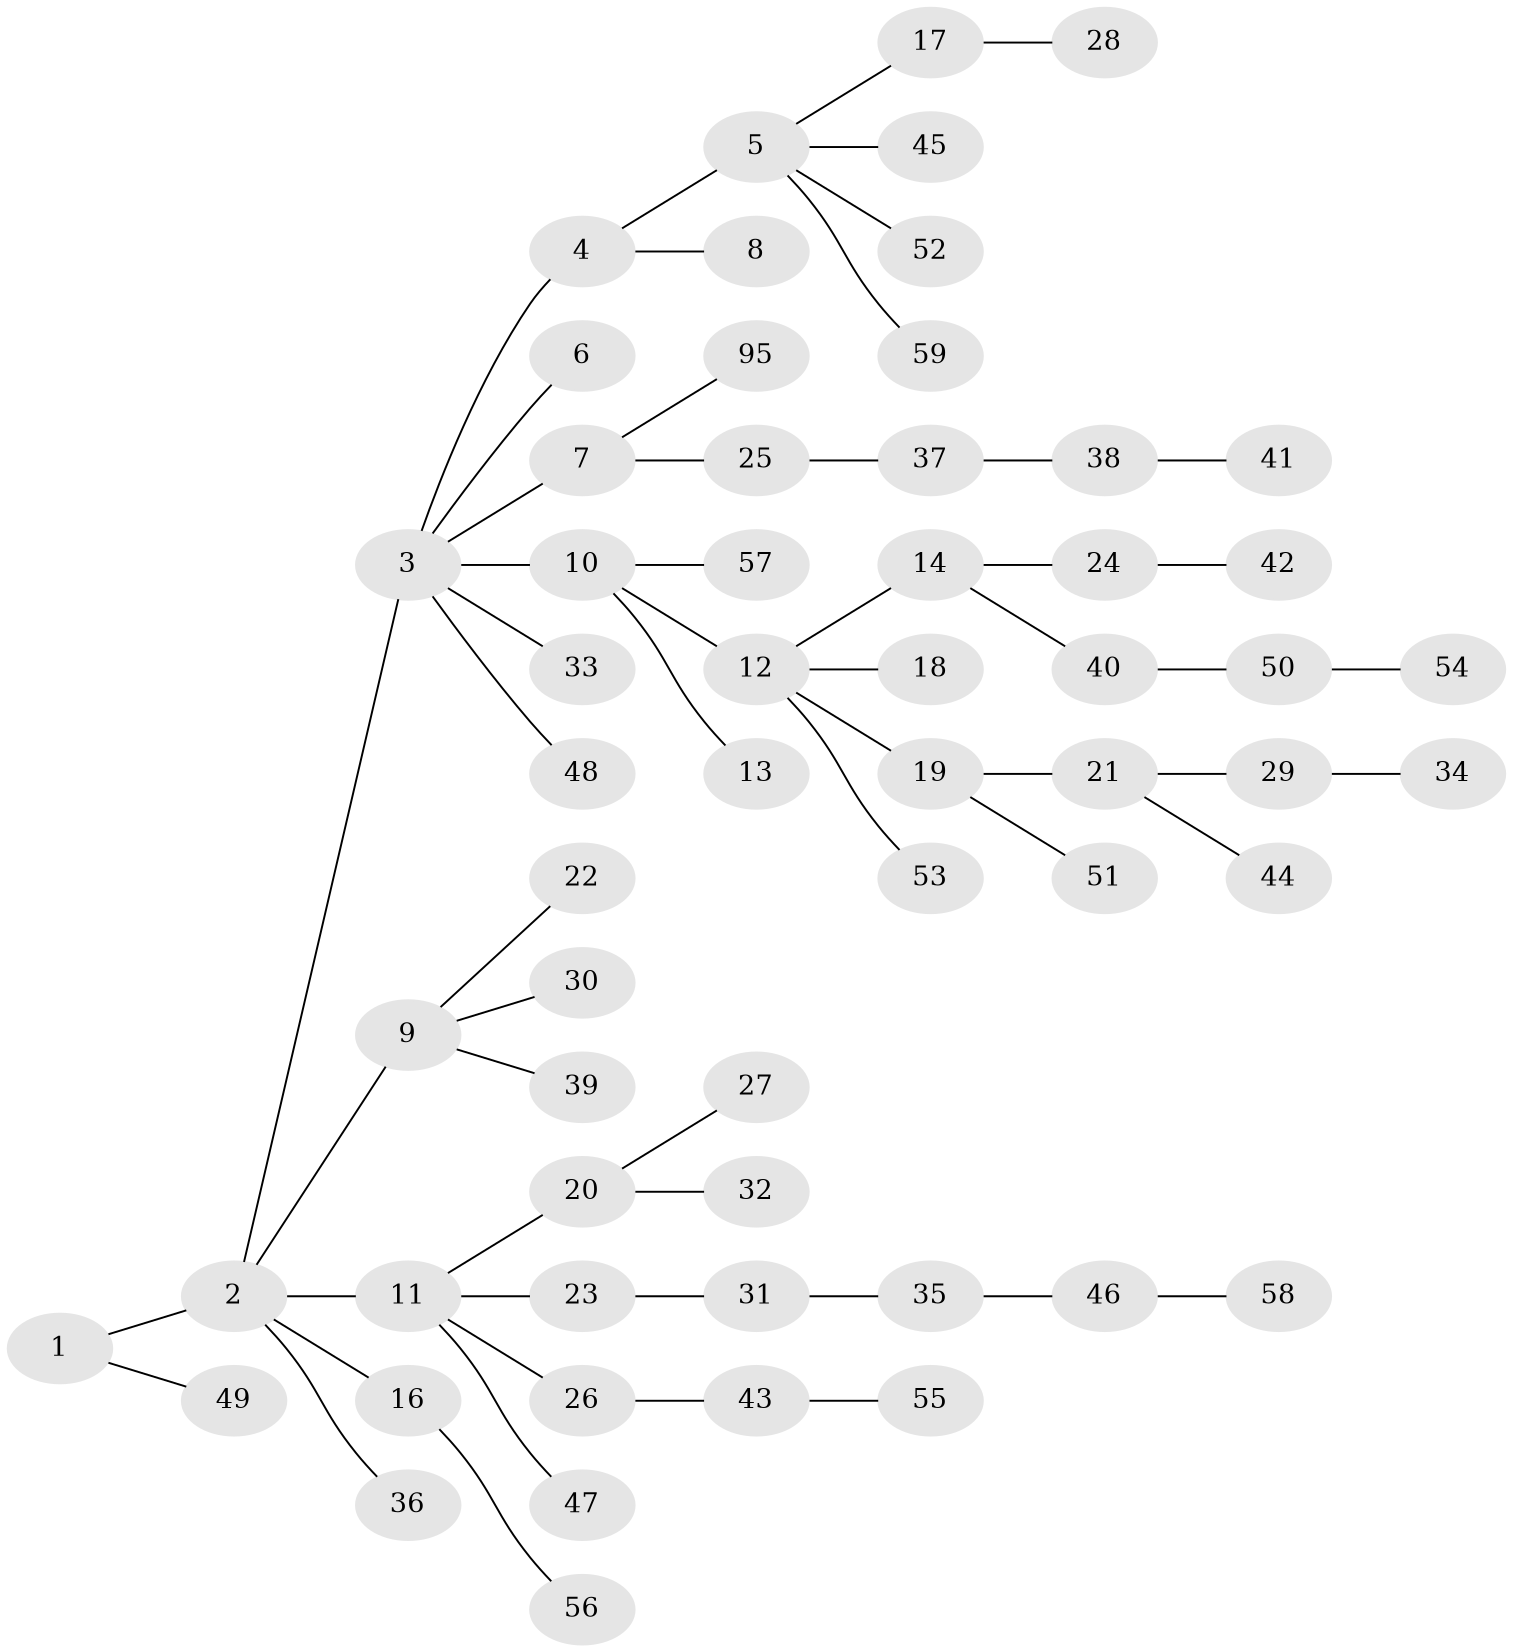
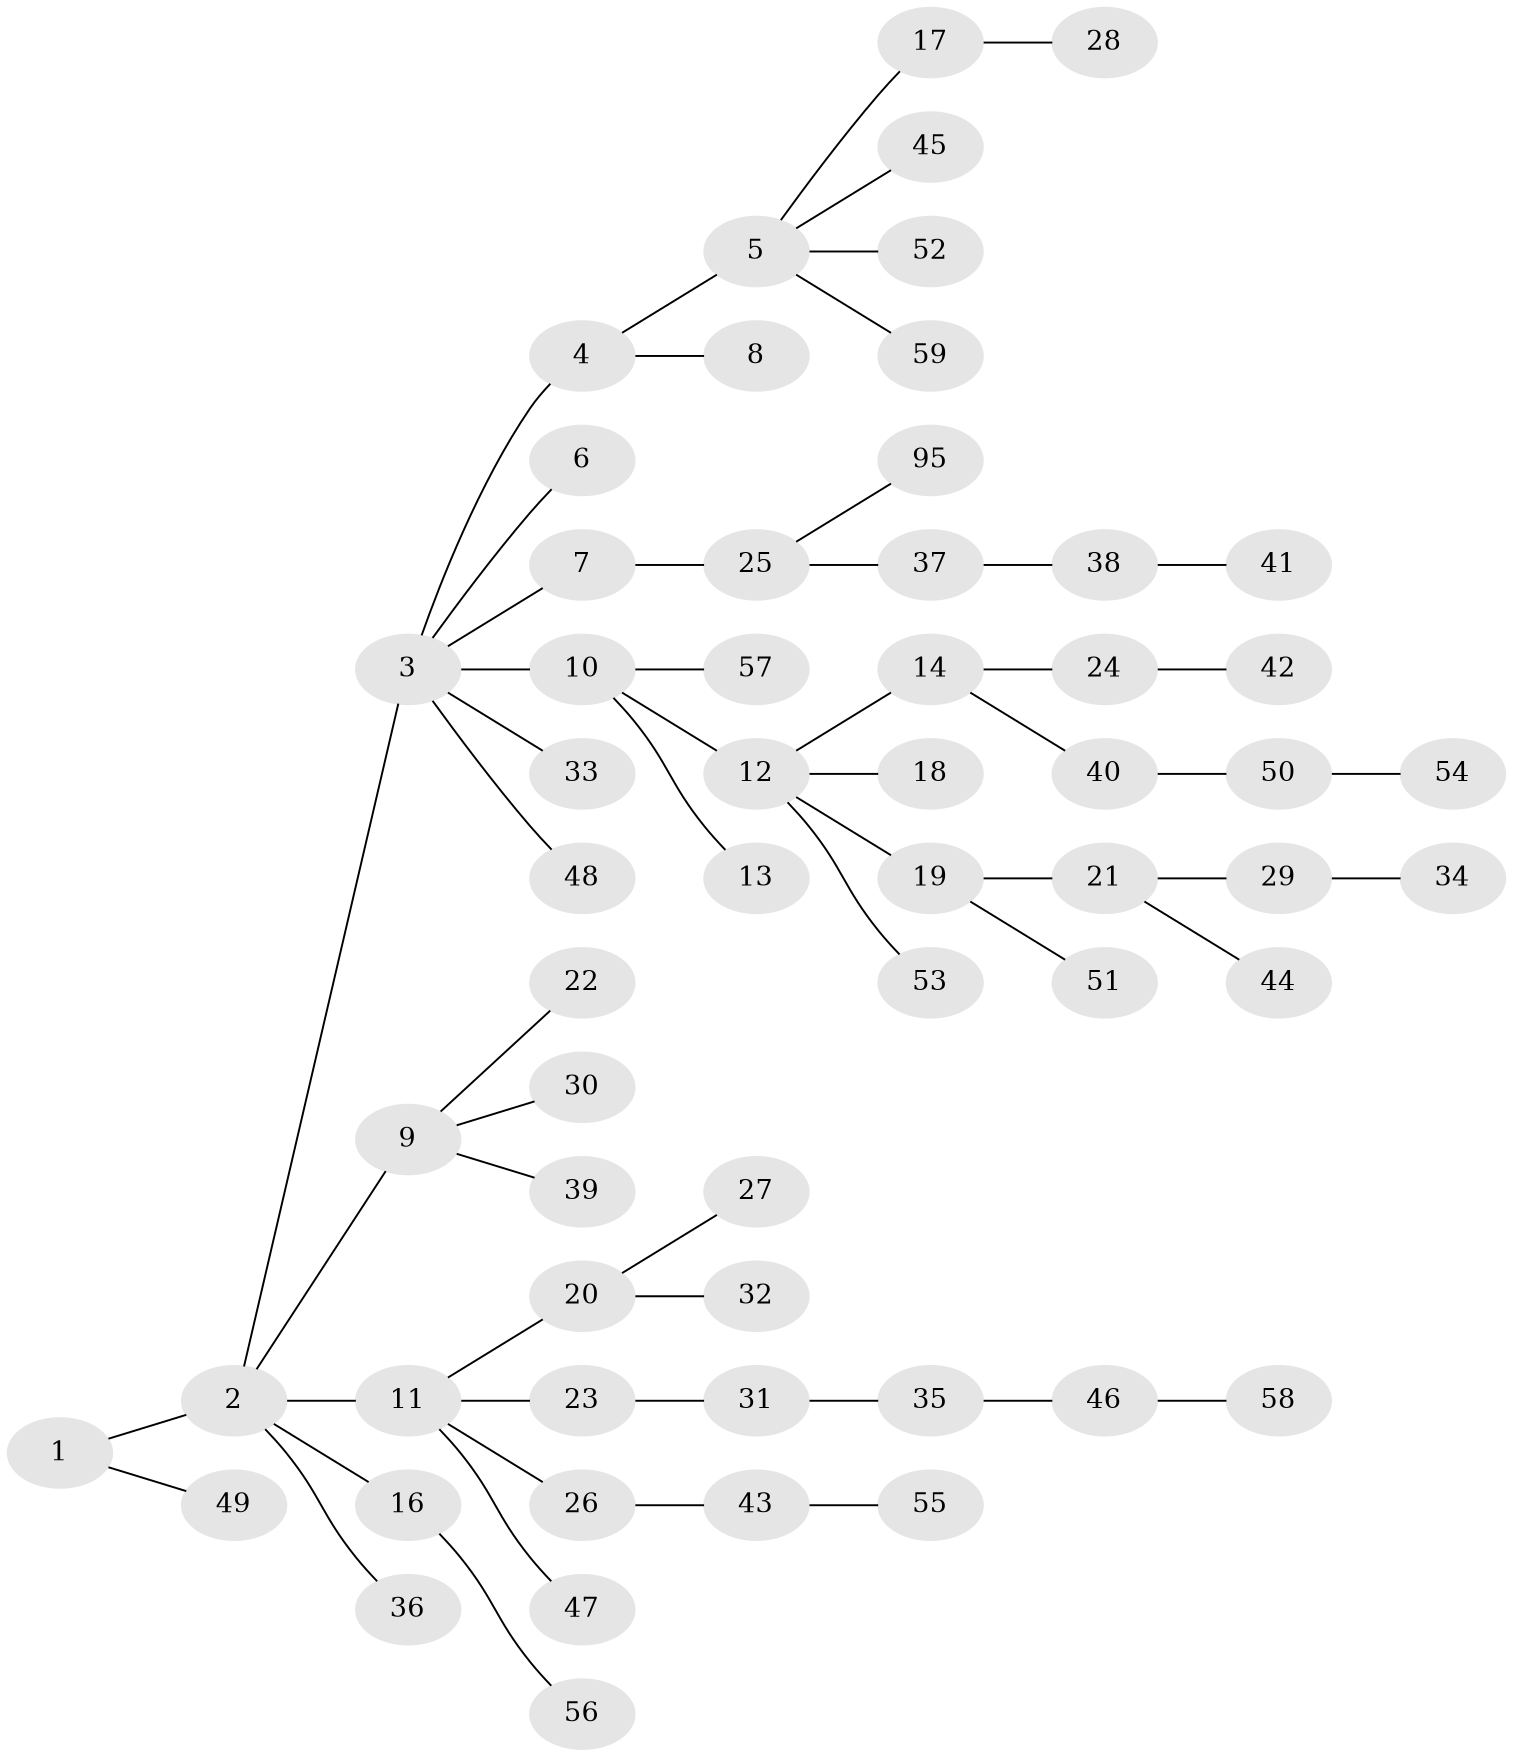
edge "95" -- "7": now "95" -- "25"
